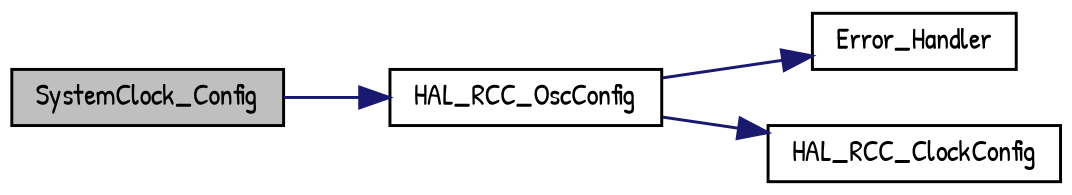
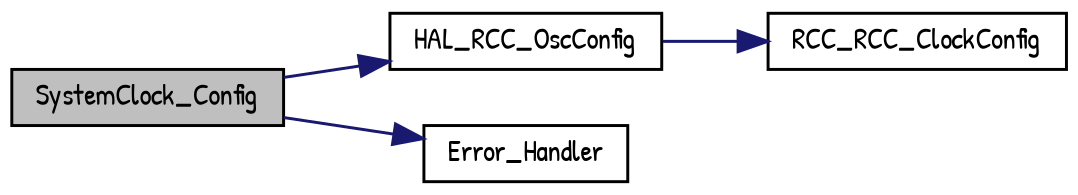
edge "HAL_RCC_OscConfig" -> "Error_Handler": now "SystemClock_Config" -> "Error_Handler"
node "HAL_RCC_ClockConfig": label "HAL_RCC_ClockConfig" -> "RCC_RCC_ClockConfig"
